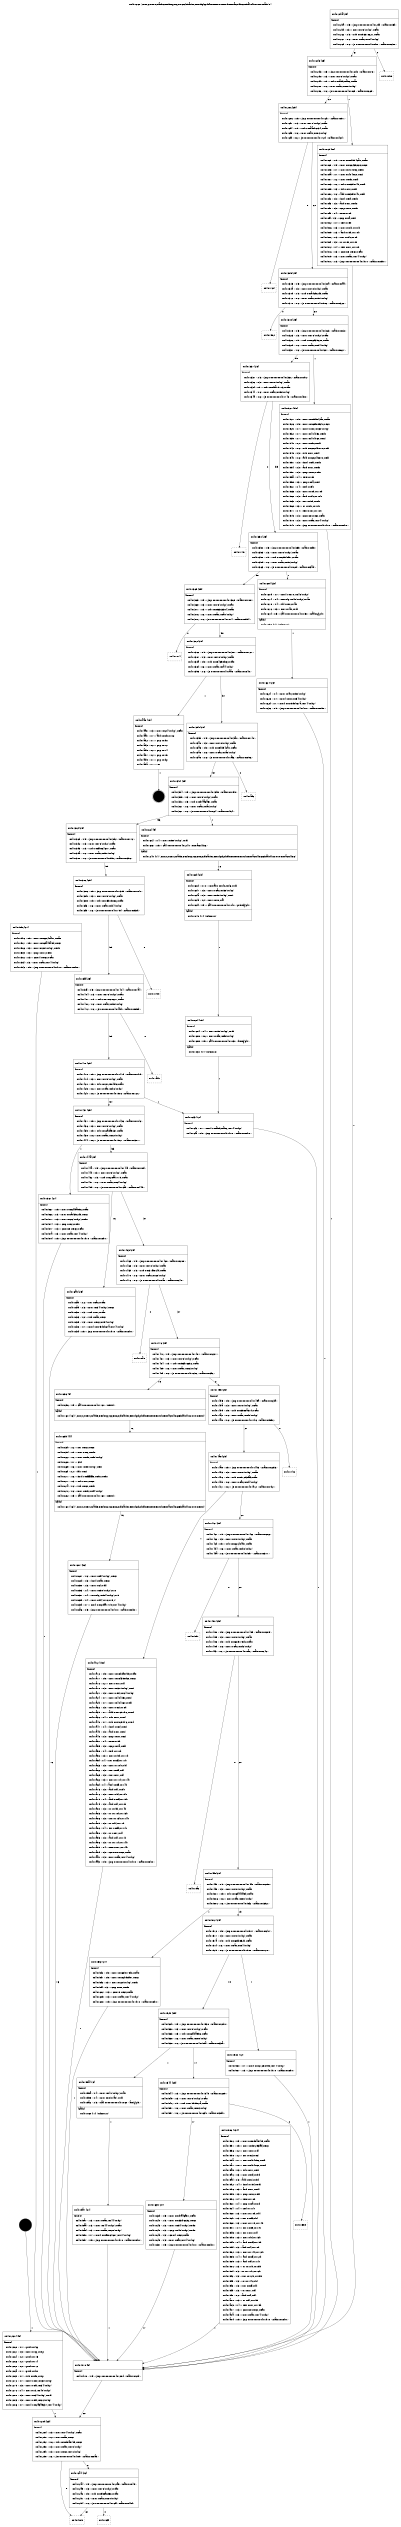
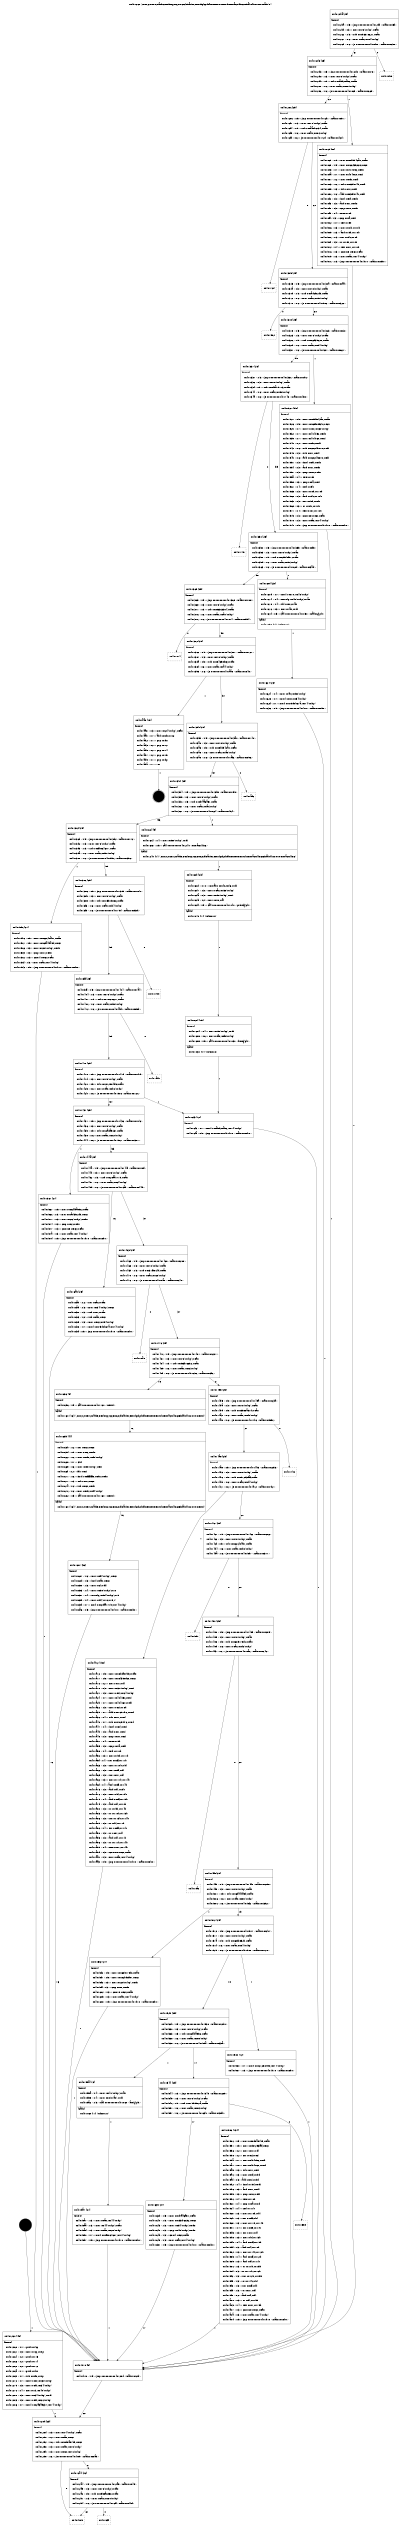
edge "0x4016c4 [9]" -> "0x4016cd [23]": label " 18" -> " 1"
edge "0x4013cd [25]" -> "0x4015bc [27]": added, label "1"
